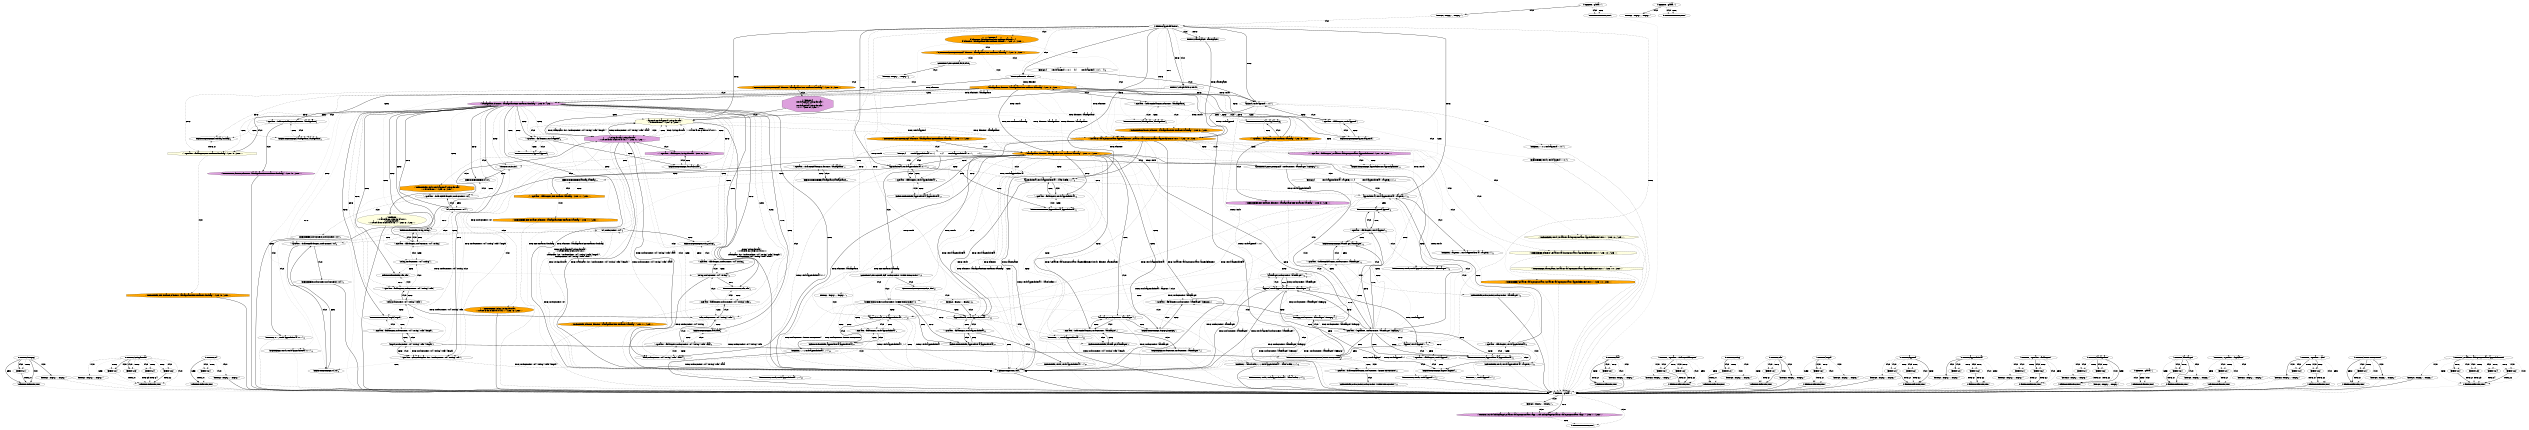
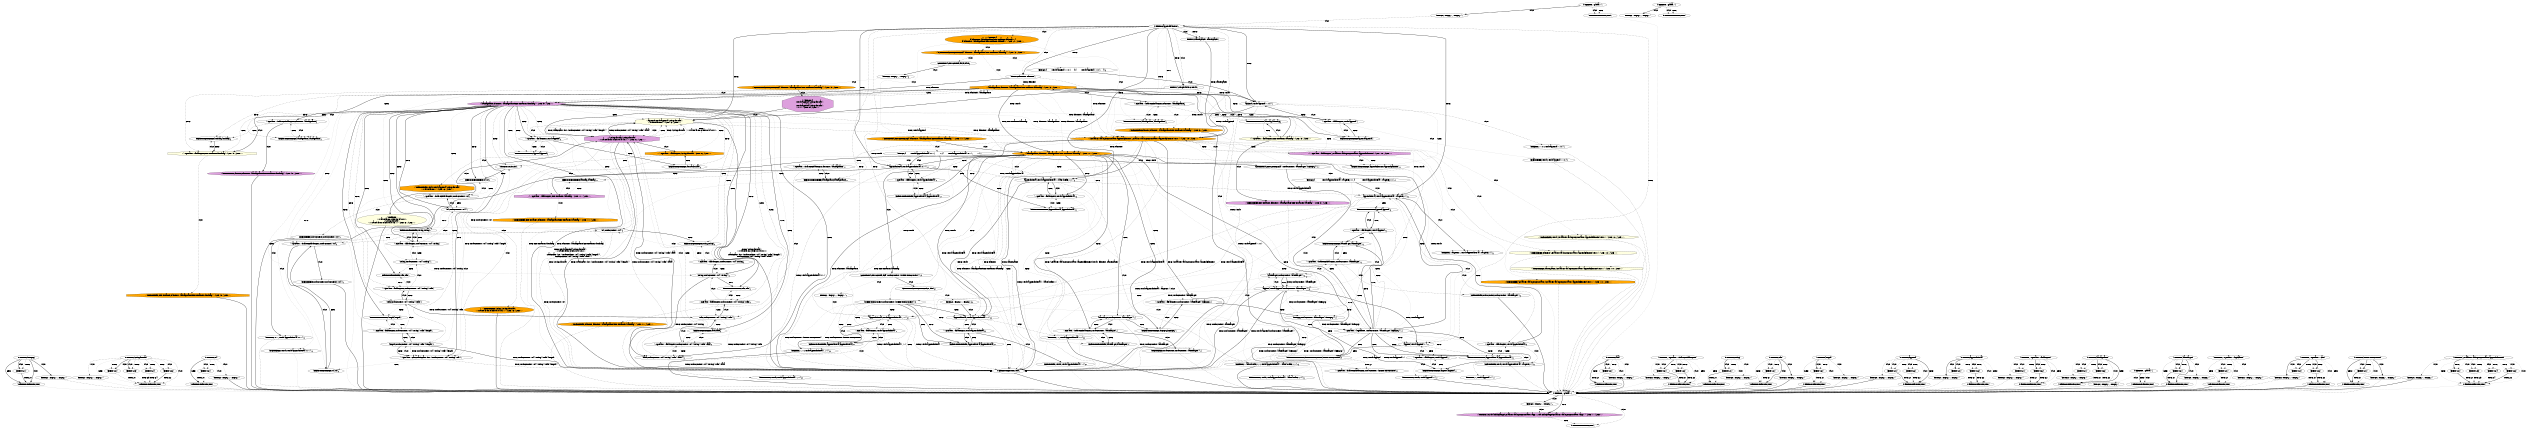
node "<(<operator>.fieldAccess,HTMLNames::baseTag)<SUB>3</SUB>>": fillcolor orange -> lightyellow
edge "(FIELD_IDENTIFIER,htmlTag,htmlTag)" -> "<(<operator>.fieldAccess,HTMLNames::htmlTag)<SUB>5</SUB>>": added, label "CFG:"
edge "<(<operator>.fieldAccess,HTMLNames::htmlTag)<SUB>5</SUB>>" -> "(FIELD_IDENTIFIER,htmlTag,htmlTag)": label "DDG: p1" -> "AST: "
node "<(<operator>.fieldAccess,String::format)<SUB>6</SUB>>": fillcolor plum -> orange
edge "<(<operator>.fieldAccess,String::format)<SUB>6</SUB>>" -> "(FIELD_IDENTIFIER,format,format)": removed, label "AST:"
node "<(<operator>.fieldAccess,HTMLNames::baseTag)<SUB>11</SUB>>": fillcolor orange -> plum
edge "(METHOD,appendElement)" -> "(METHOD_RETURN,void)": added, label "AST:"
node "(IDENTIFIER,result,result.append(m_document->baseTarget()))": removed
edge "(CONTROL_STRUCTURE,IF,if (m_document->isXHTMLDocument()))" -> "(isXHTMLDocument,m_document->isXHTMLDocument())": removed, label "AST:"
edge "(<operator>.logicalNot,!m_document->baseTarget().isEmpty())" -> "(append,result.append(m_document->baseTarget()))": style bold -> dotted
edge "(isEmpty,m_document->baseTarget().isEmpty())" -> "(<operator>.fieldAccess,m_document->baseTarget().isEmpty)": now "(append,result.append(m_document->baseTarget()))" -> "(<operator>.fieldAccess,m_document->baseTarget().isEmpty)"
edge "(<operator>.logicalNot,!m_document->baseTarget().isEmpty())" -> "(isEmpty,m_document->baseTarget().isEmpty())": removed, label "AST:"
edge "(isXHTMLDocument,m_document->isXHTMLDocument())" -> "(<operator>.indirectFieldAccess,m_document->isXHTMLDocument)": label "AST: " -> "CDG: "
edge "(length,m_document->url().string().utf8().length())" -> "(FIELD_IDENTIFIER,isXHTMLDocument,isXHTMLDocument)": now "(length,m_document->url().string().utf8().length())" -> "(METHOD_RETURN,void)"
edge "(<operator>.indirectFieldAccess,m_document->isXHTMLDocument)" -> "(FIELD_IDENTIFIER,isXHTMLDocument,isXHTMLDocument)": removed, label "AST:"
edge "(FIELD_IDENTIFIER,isXHTMLDocument,isXHTMLDocument)" -> "(<operator>.indirectFieldAccess,m_document->isXHTMLDocument)": label "CFG: " -> "DDG: p1"
node "(IDENTIFIER,m_document,m_document->isXHTMLDocument())": removed
